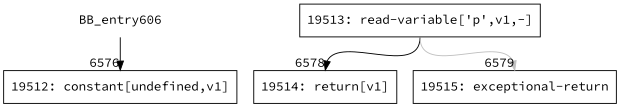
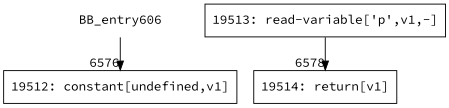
node "19515: exceptional-return": removed
